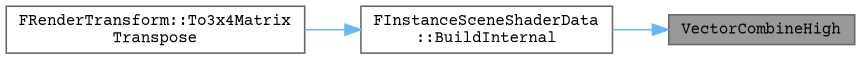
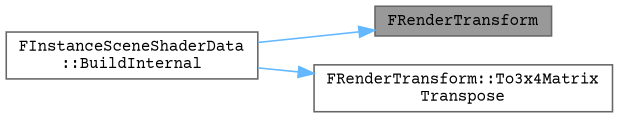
edge "FRenderTransform::To3x4Matrix Transpose" -> "FInstanceSceneShaderData ::BuildInternal": reversed
node "VectorCombineHigh": label "VectorCombineHigh" -> "FRenderTransform"
